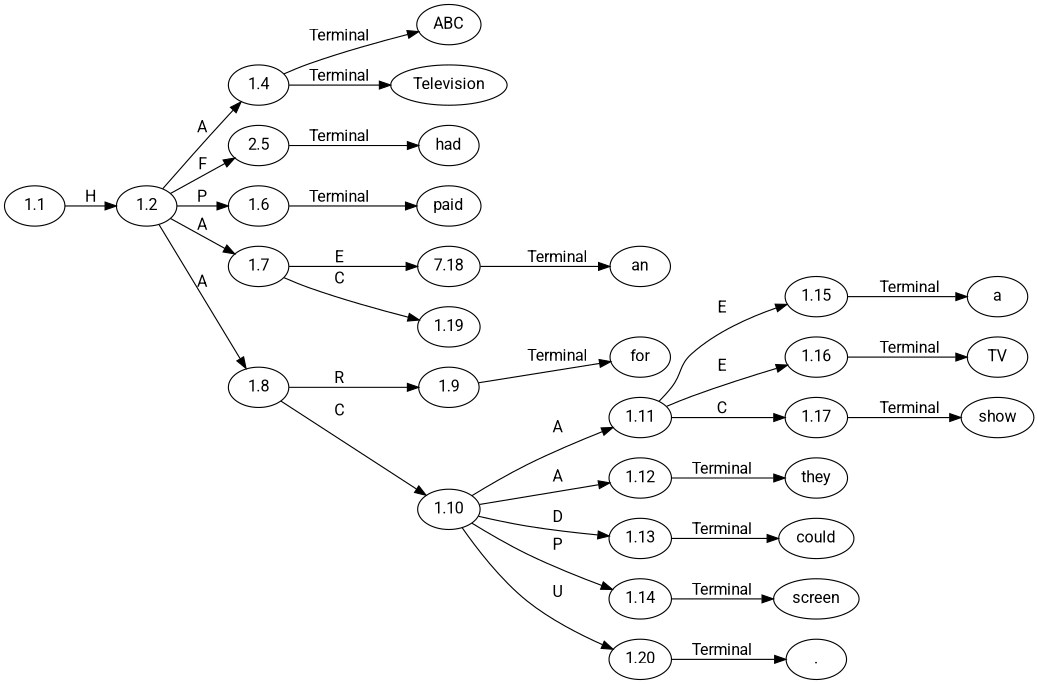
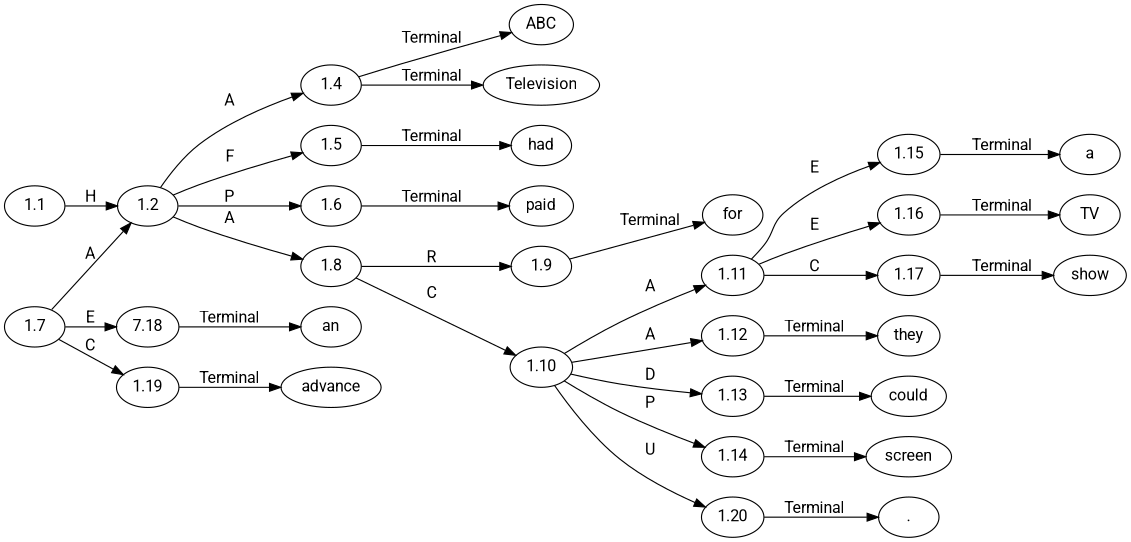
node "2.5": label "2.5" -> "1.5"
edge "1.2" -> "1.7": reversed
node "advance": added
